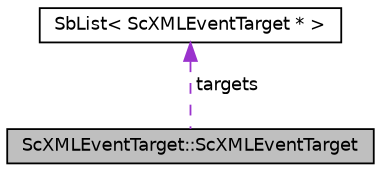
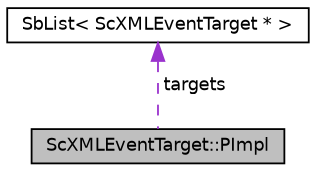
node "ScXMLEventTarget::ScXMLEventTarget": label "ScXMLEventTarget::ScXMLEventTarget" -> "ScXMLEventTarget::PImpl"
